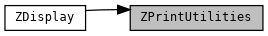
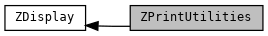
edge "ZDisplay" -> "ZPrintUtilities": reversed
